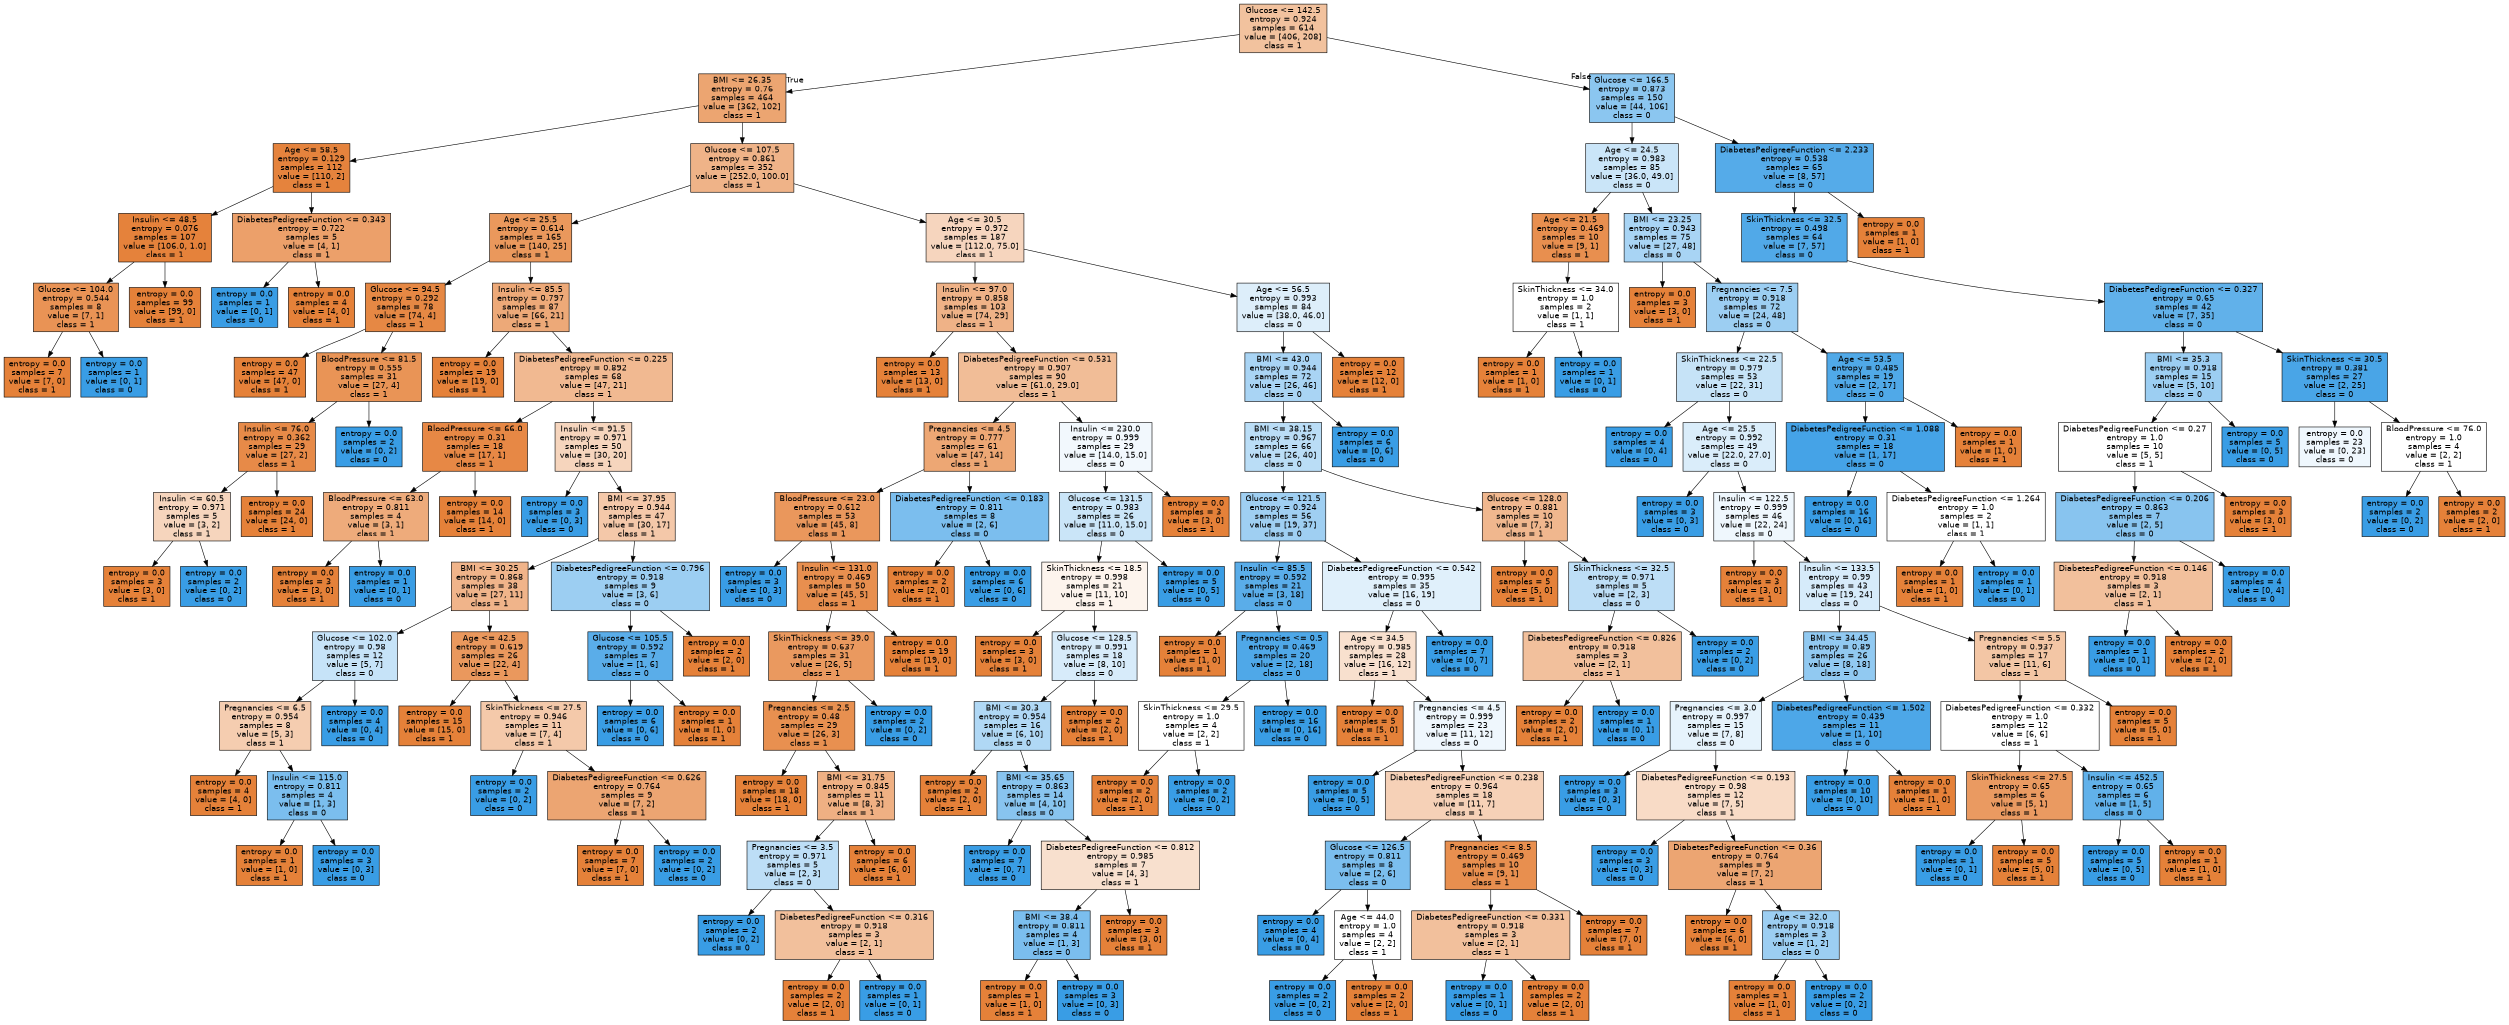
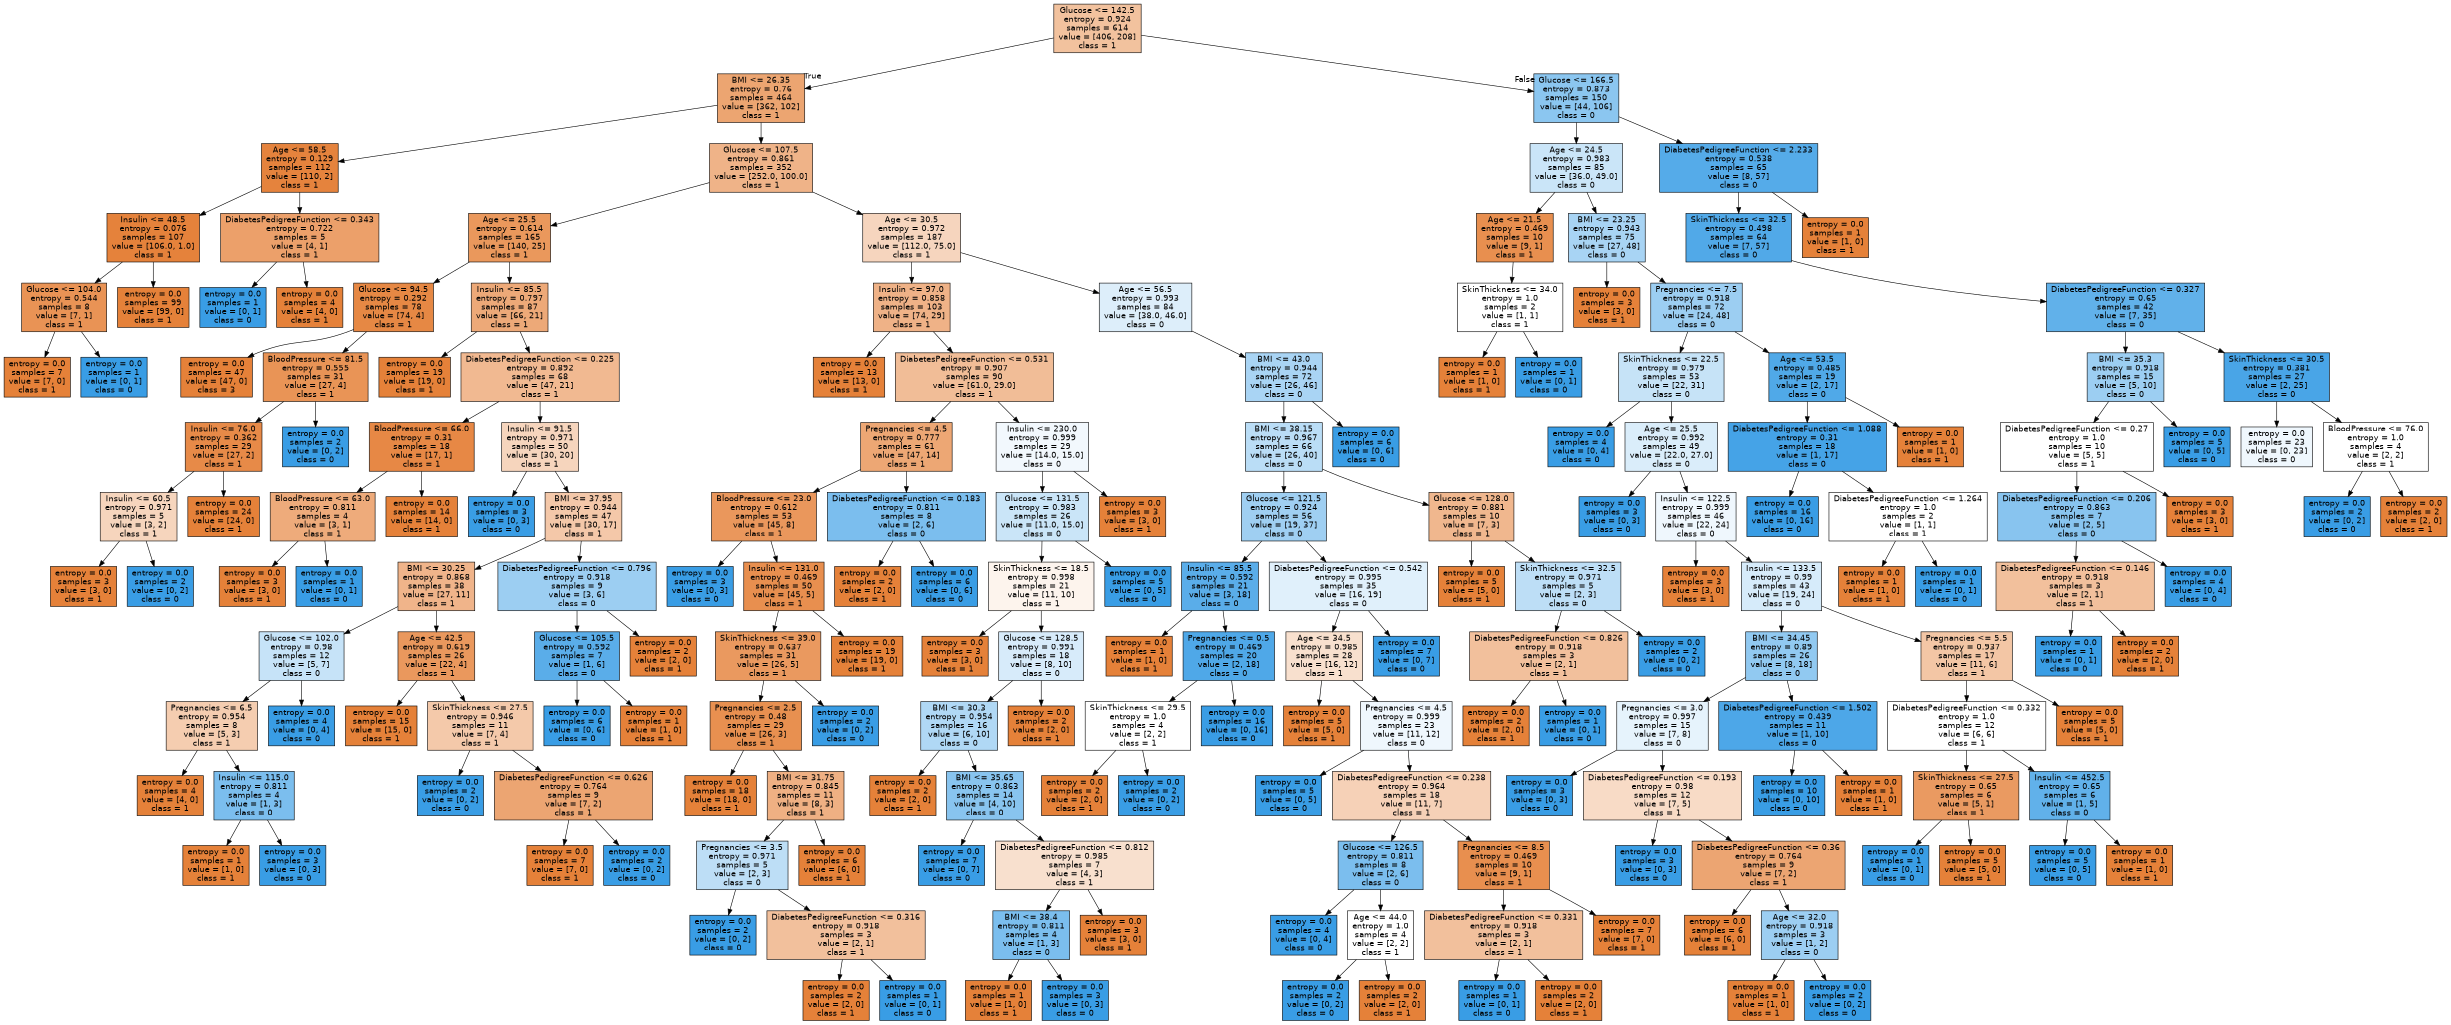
node "entropy = 0.0 samples = 47 value = [47, 0] class = 1": label "entropy = 0.0 samples = 47 value = [47, 0] class = 1" -> "entropy = 0.0 samples = 47 value = [47, 0] class = 3"
node "entropy = 0.0 samples = 12 value = [12, 0] class = 1": removed
